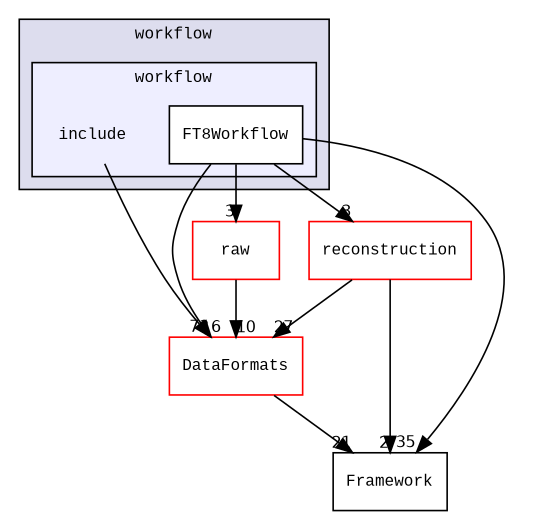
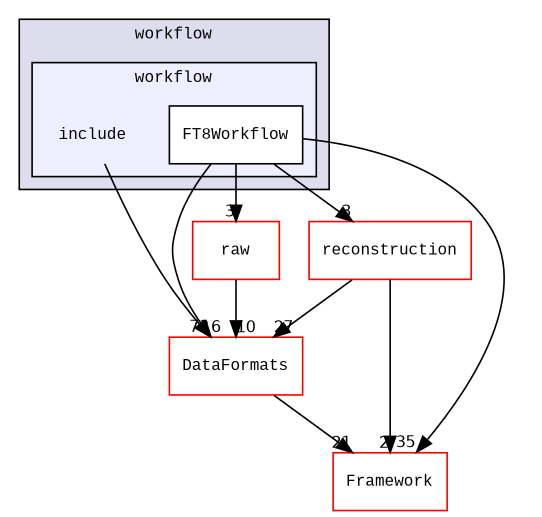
node "Framework": color black -> red
